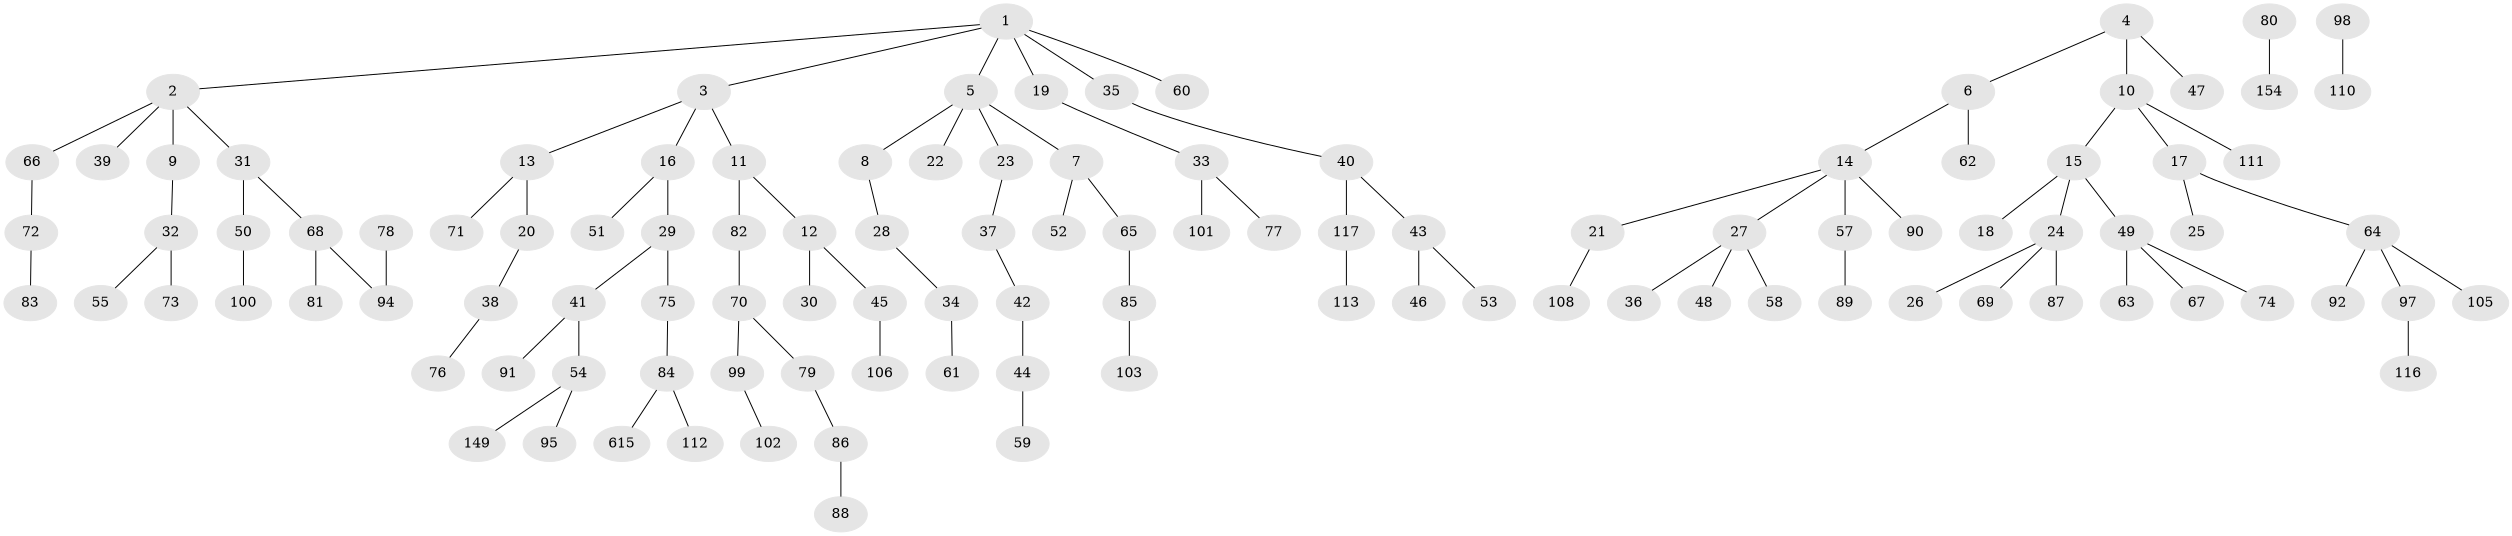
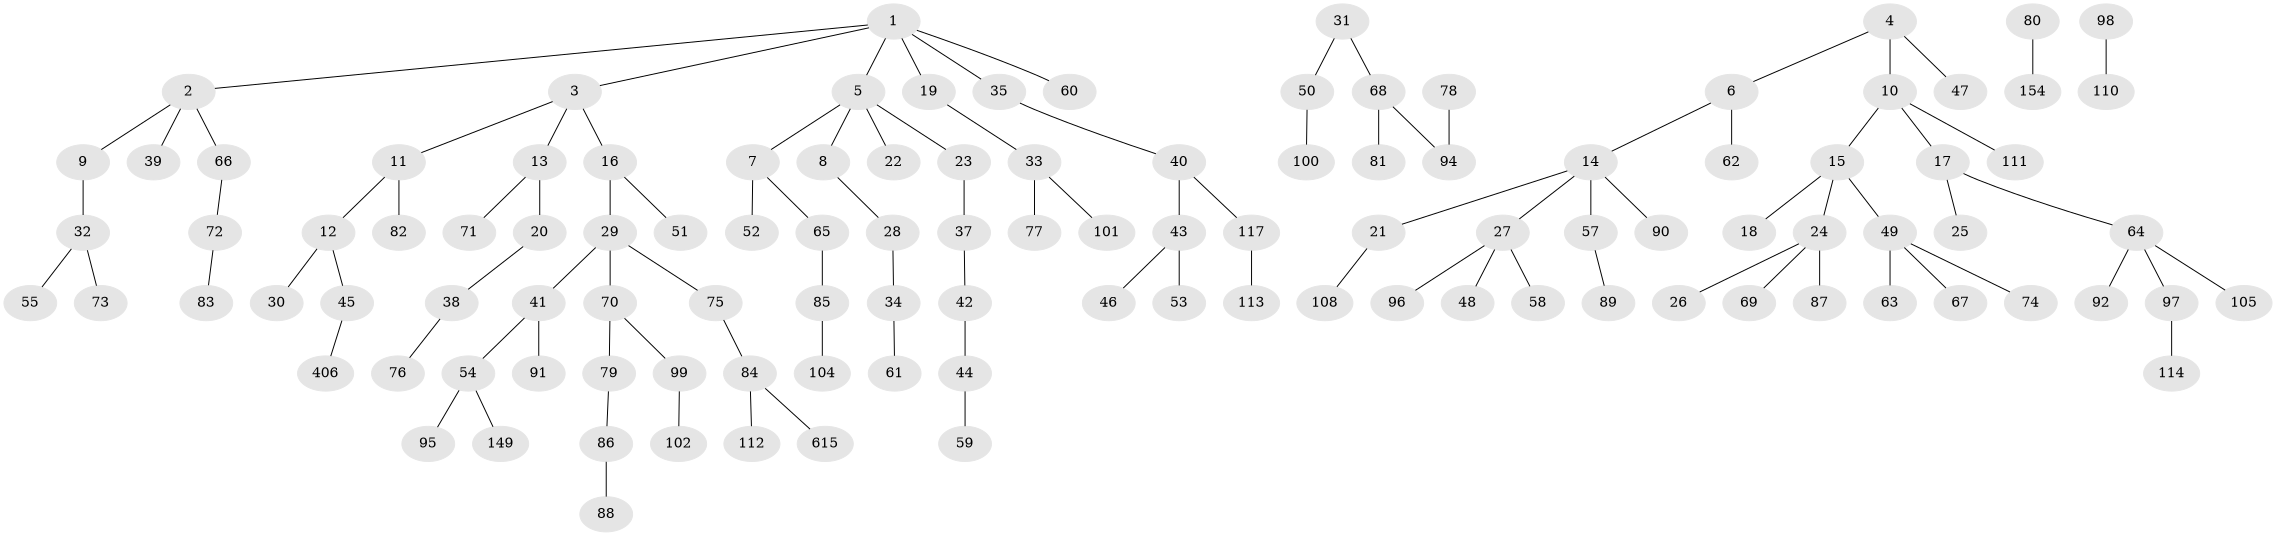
edge "2" -- "31": removed
edge "82" -- "70": now "29" -- "70"
node "36": label "36" -> "96"
node "106": label "106" -> "406"
node "103": label "103" -> "104"
node "116": label "116" -> "114"
